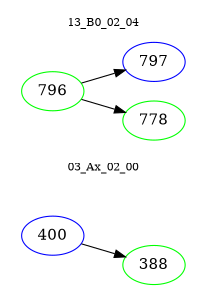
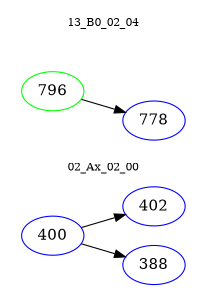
node "797": removed
node "778": color green -> blue
cluster "03_Ax_02_00": label "03_Ax_02_00" -> "02_Ax_02_00"
node "402": added
node "388": color green -> blue
